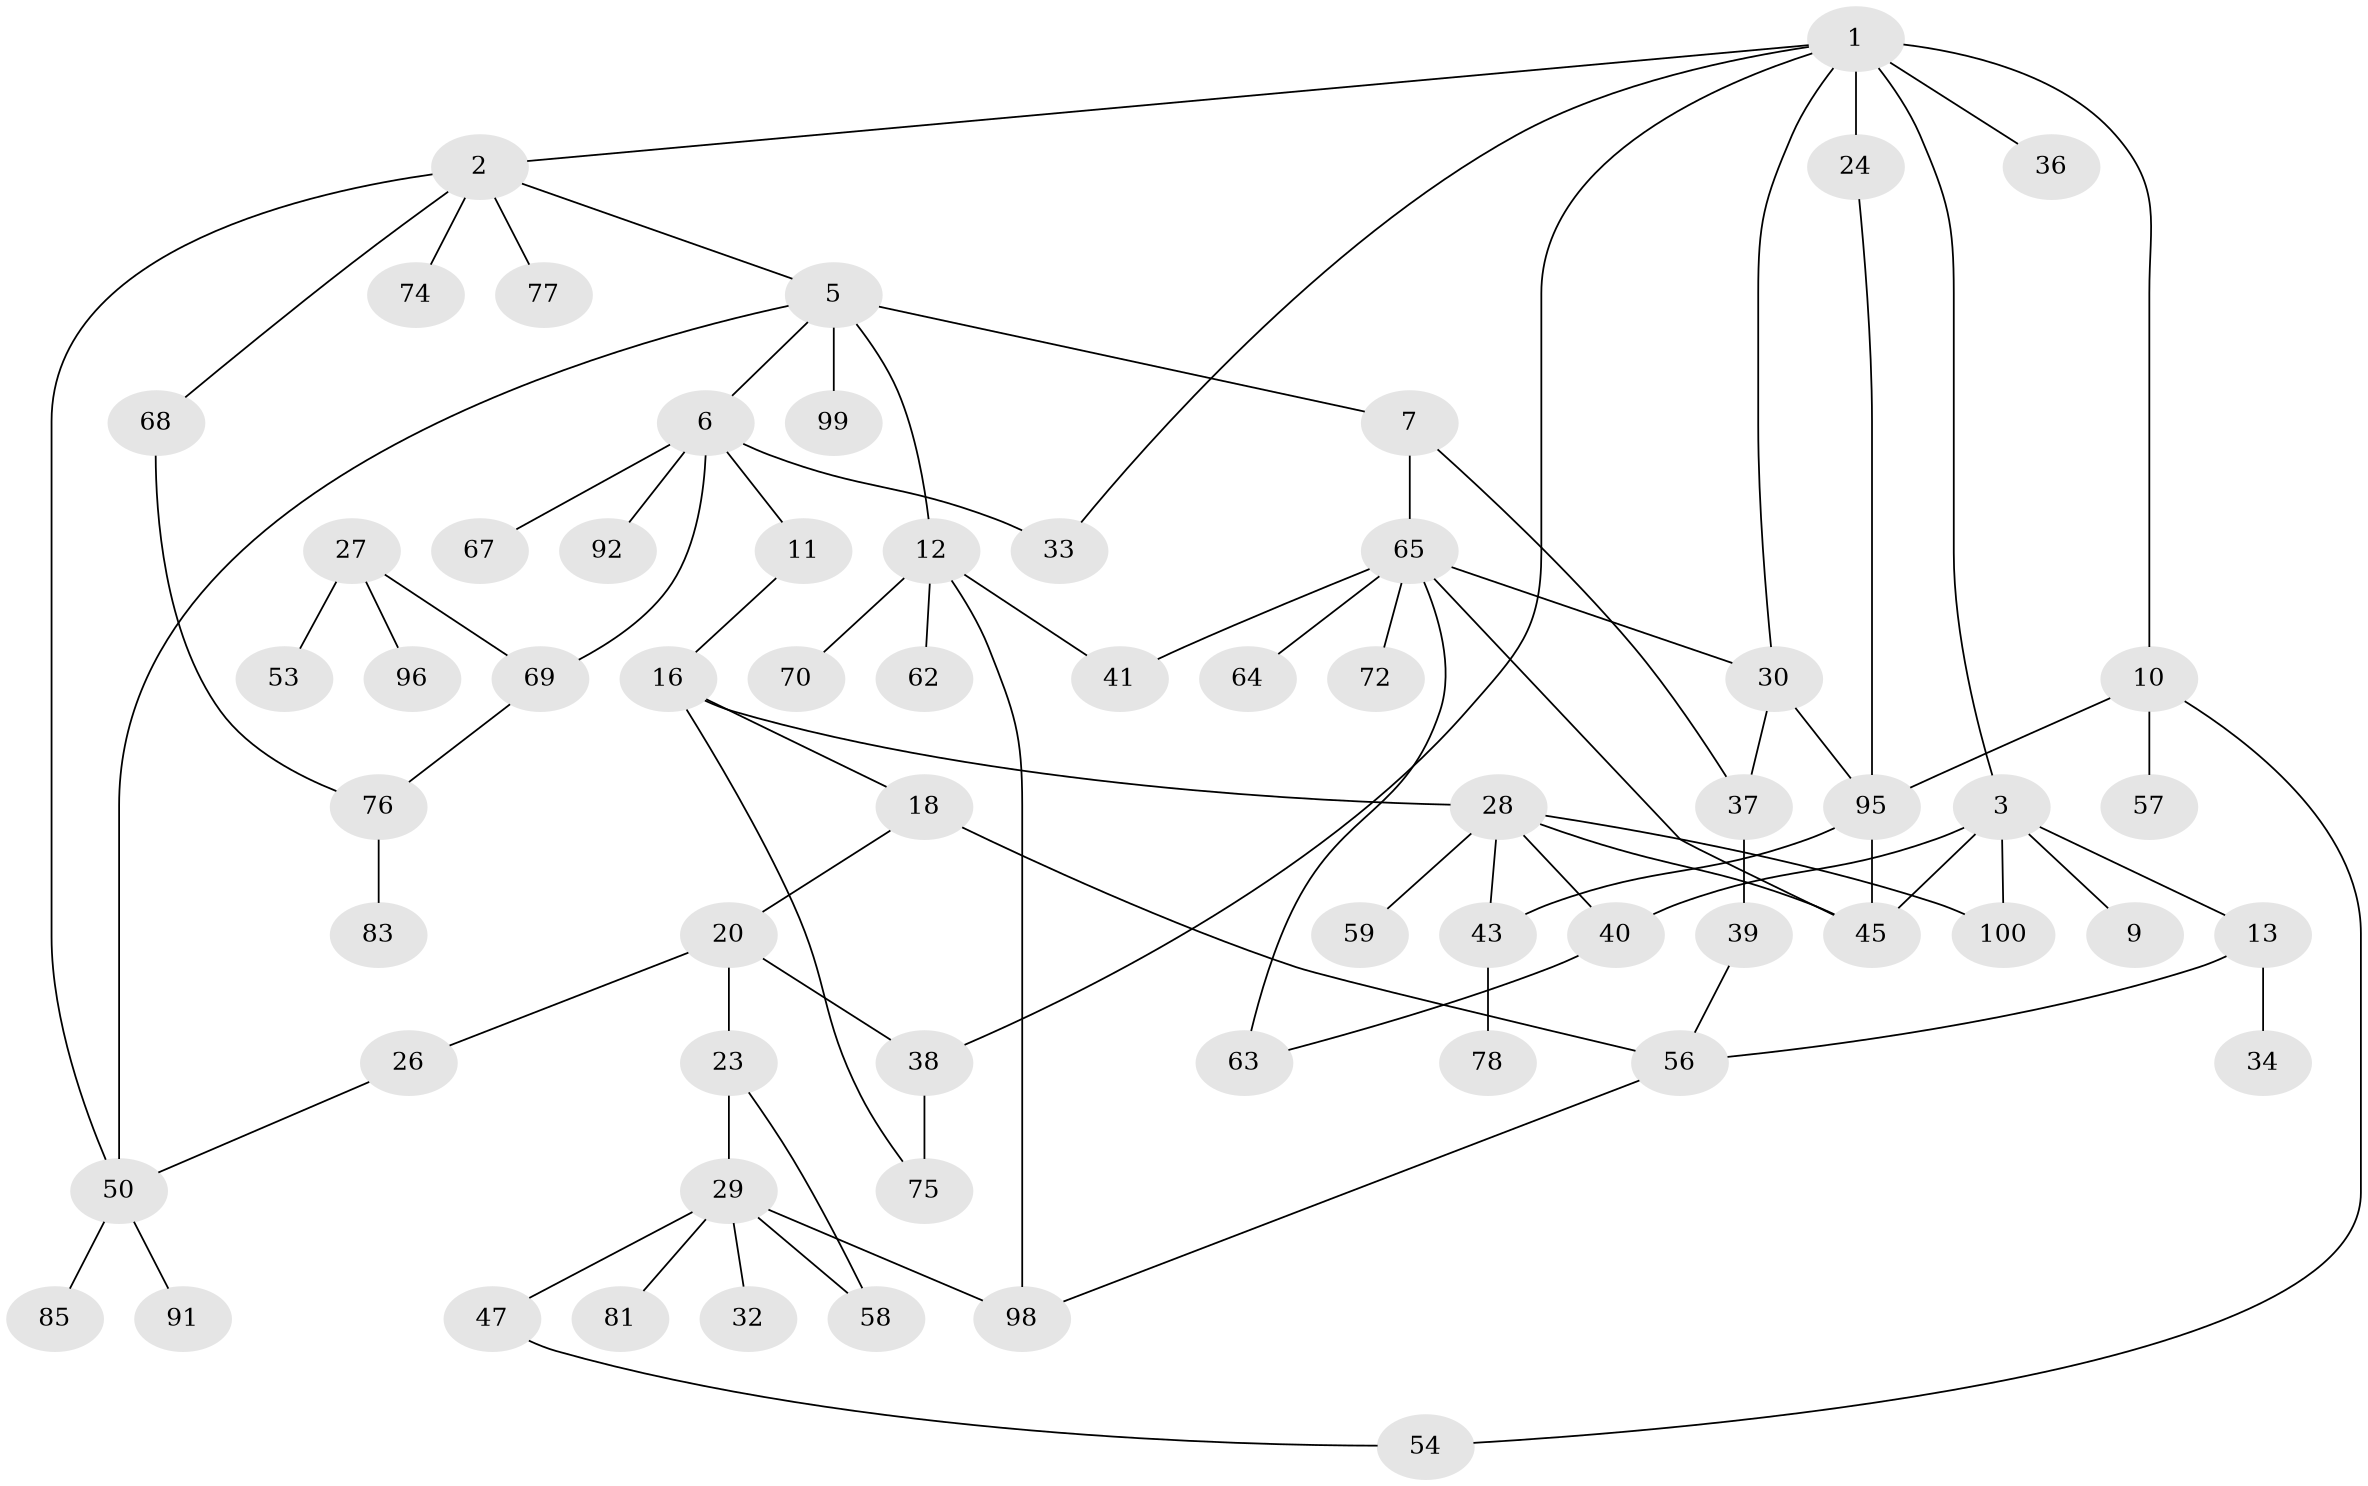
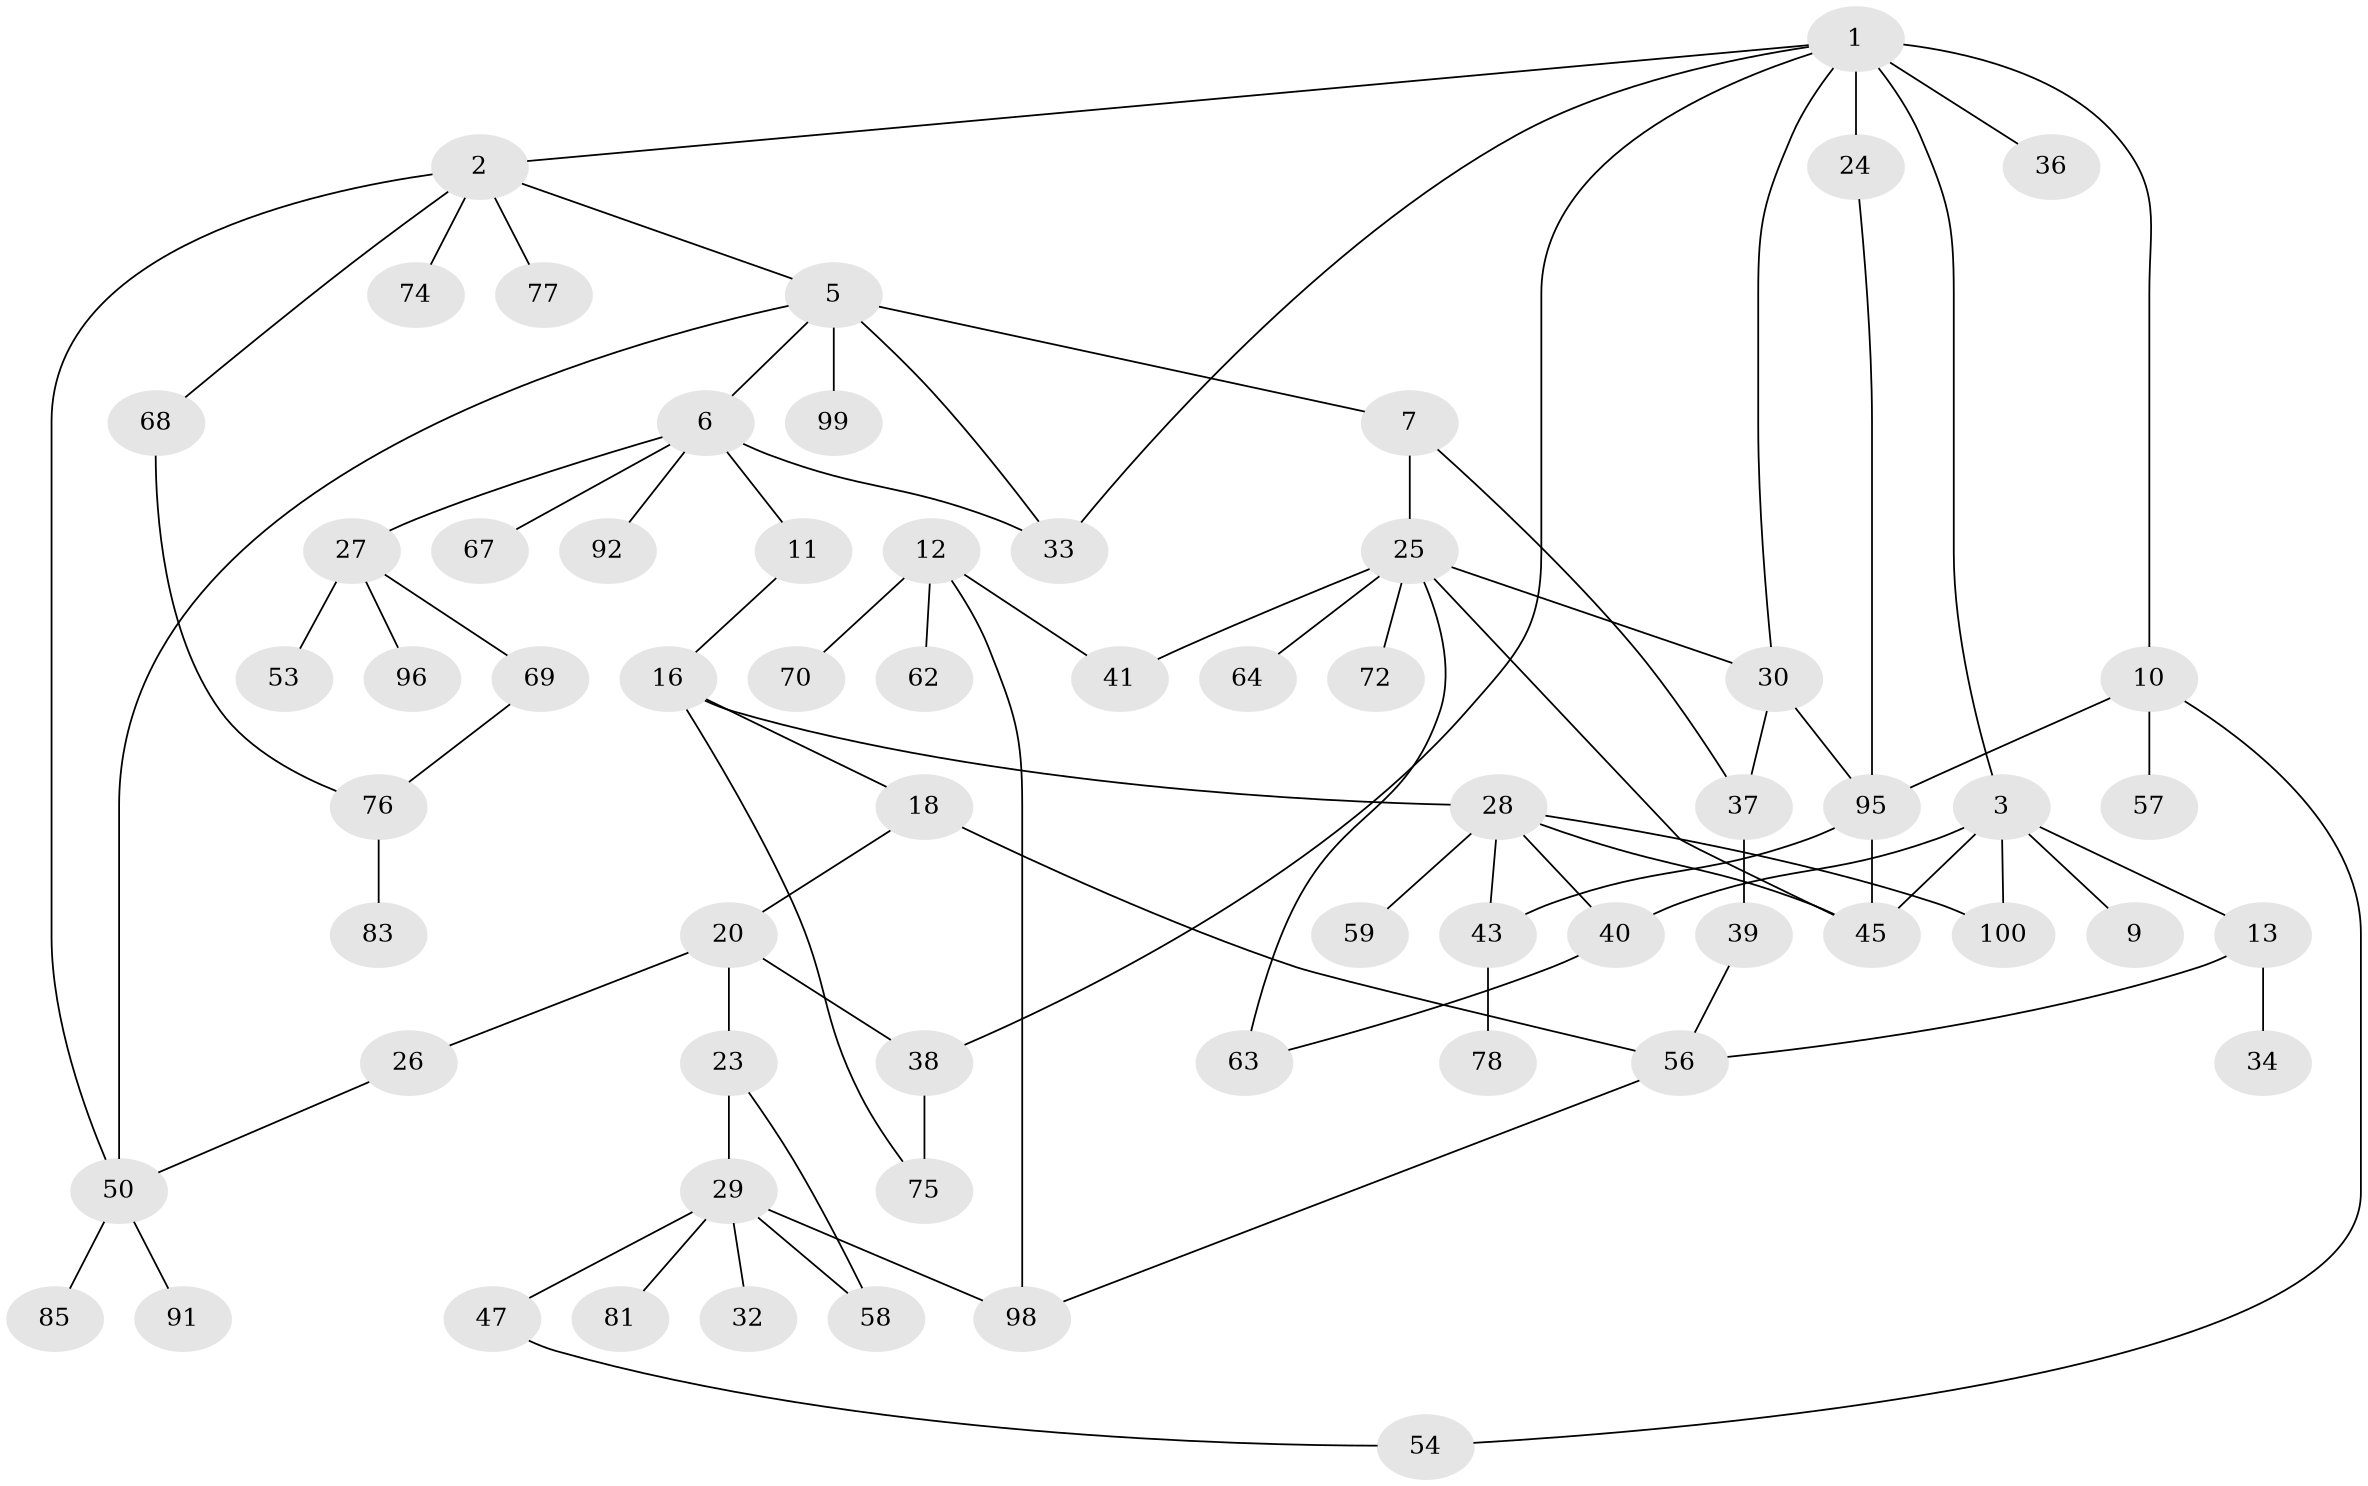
edge "5" -- "12": now "5" -- "33"
node "65": label "65" -> "25"
edge "6" -- "69": now "6" -- "27"
